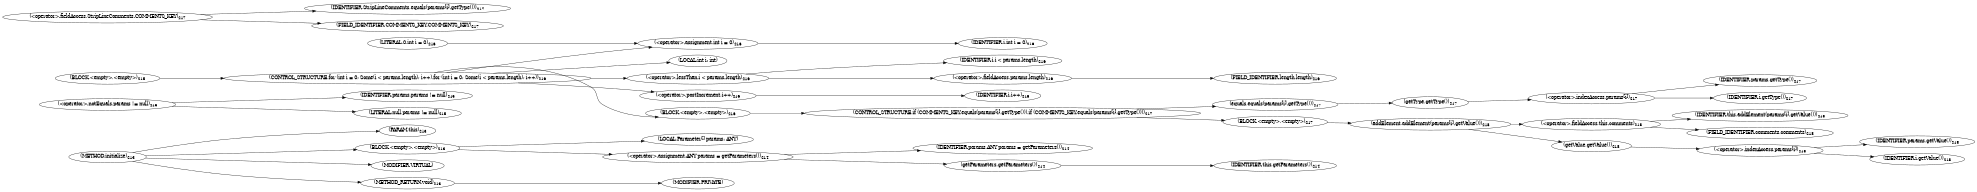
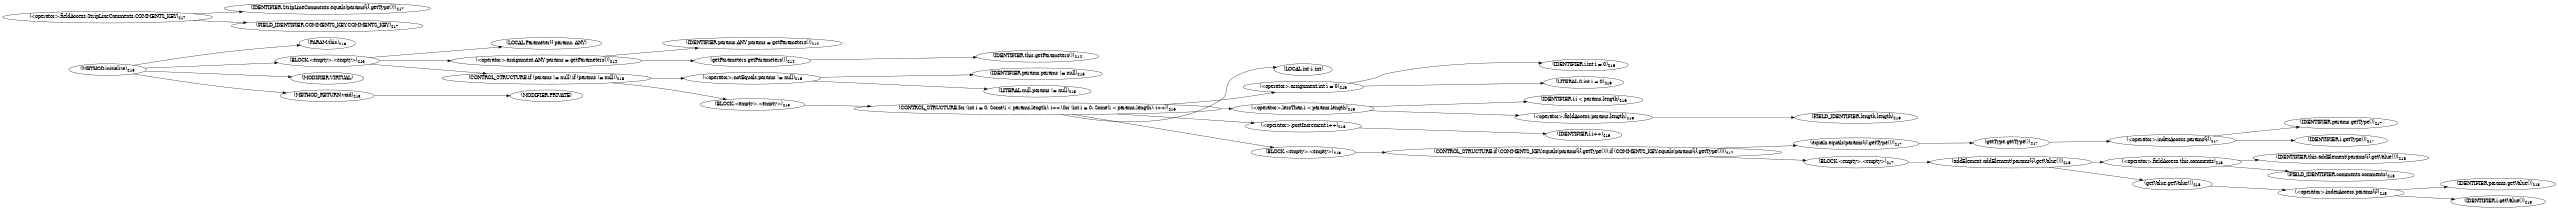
edge "(LITERAL,0,int i = 0)" -> "(<operator>.assignment,int i = 0)": reversed
node "(CONTROL_STRUCTURE,if (params != null),if (params != null))": added
